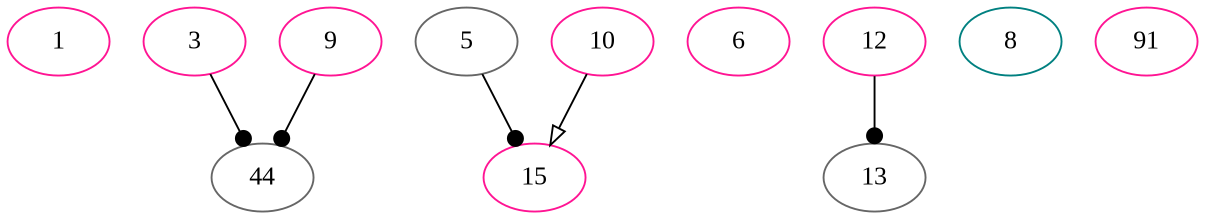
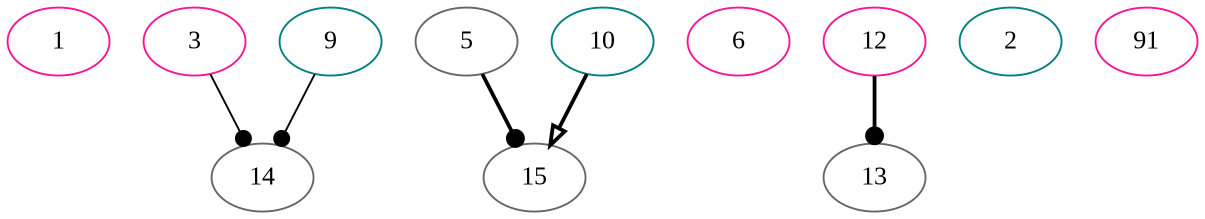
node "9": color deeppink -> teal
node "10": color deeppink -> teal
node "8": label "8" -> "2"
edge "10" -> "15": style solid -> bold
edge "12" -> "13": style solid -> bold
edge "5" -> "15": style solid -> bold
node "44": label "44" -> "14"
node "15": color deeppink -> gray40
